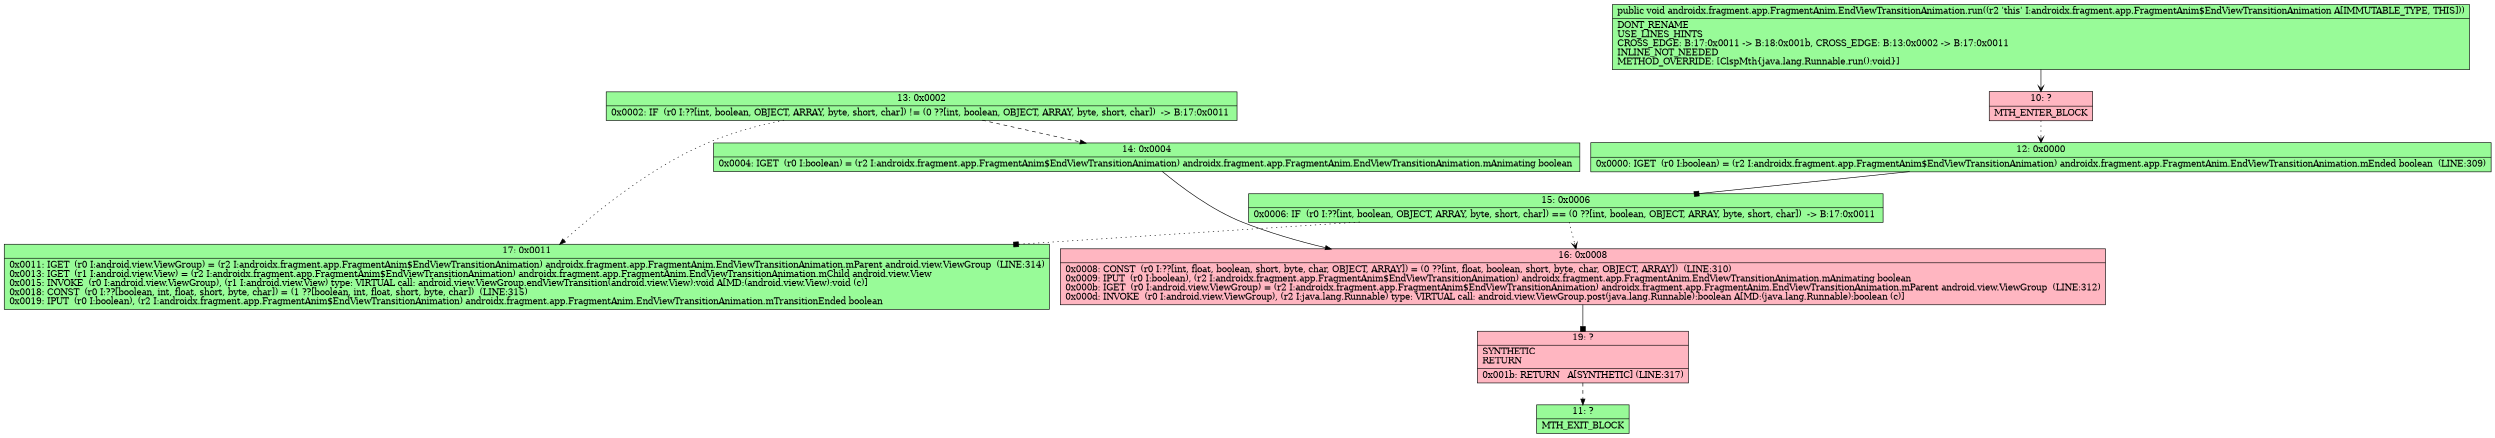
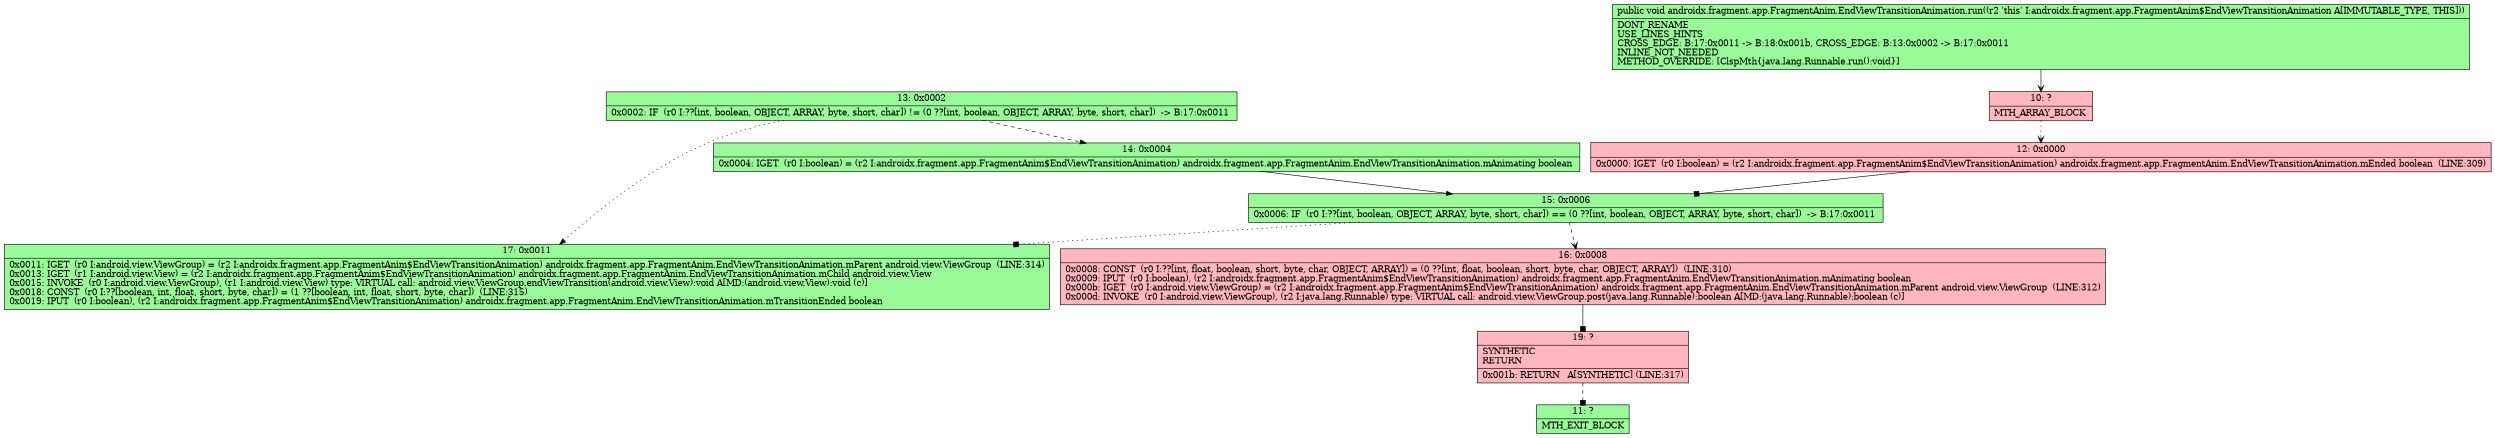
node "10: ?": text "MTH_ENTER_BLOCK" -> "MTH_ARRAY_BLOCK"
node "12: 0x0000": fillcolor palegreen -> lightpink
edge "14: 0x0004" -> "16: 0x0008": now "14: 0x0004" -> "15: 0x0006"
edge "15: 0x0006" -> "16: 0x0008": style dotted -> dashed
edge "19: ?" -> "11: ?": arrowhead normal -> box
